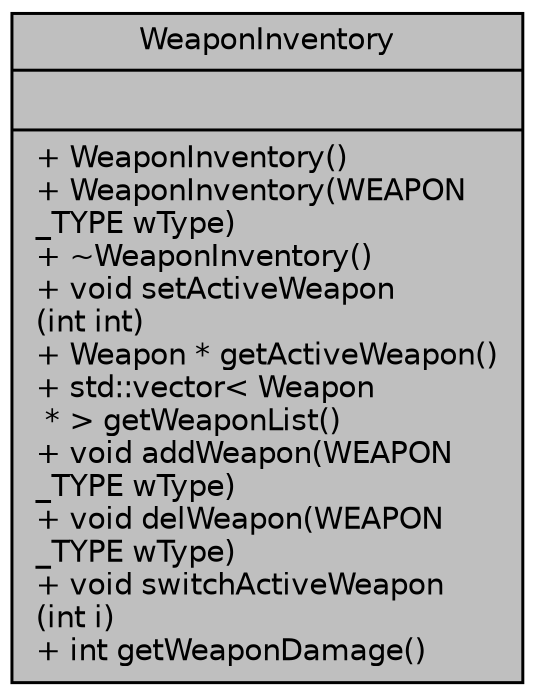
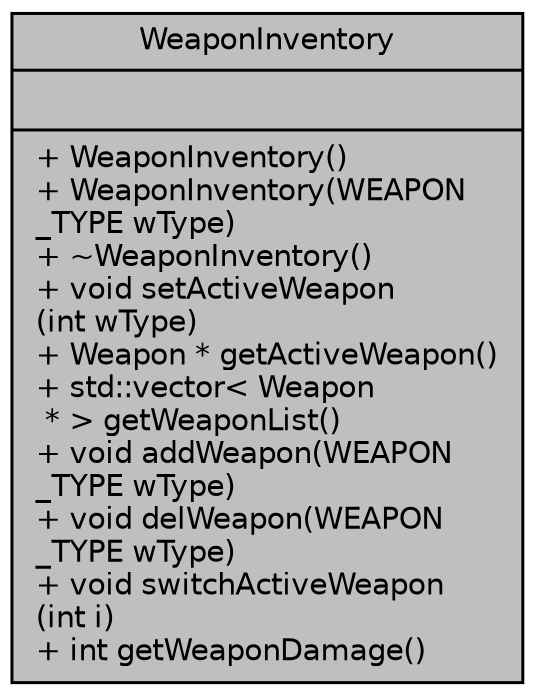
node "WeaponInventory": text "(int int)" -> "(int wType)"
